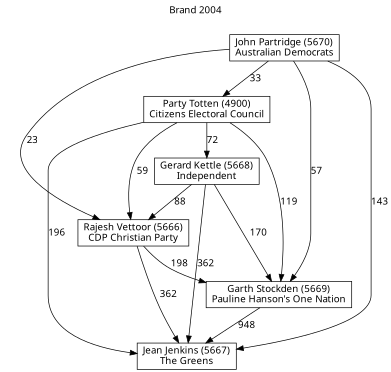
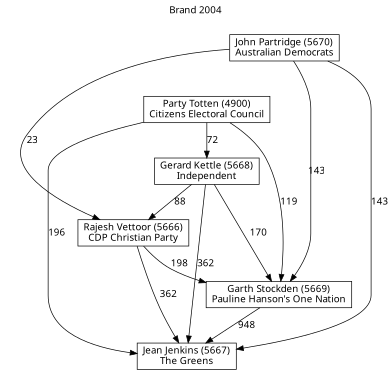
edge "John Partridge (5670) Australian Democrats" -> "Party Totten (4900) Citizens Electoral Council": removed, label "33"
edge "Party Totten (4900) Citizens Electoral Council" -> "Rajesh Vettoor (5666) CDP Christian Party": removed, label "59"
edge "John Partridge (5670) Australian Democrats" -> "Garth Stockden (5669) Pauline Hanson's One Nation": label "57" -> "143"
